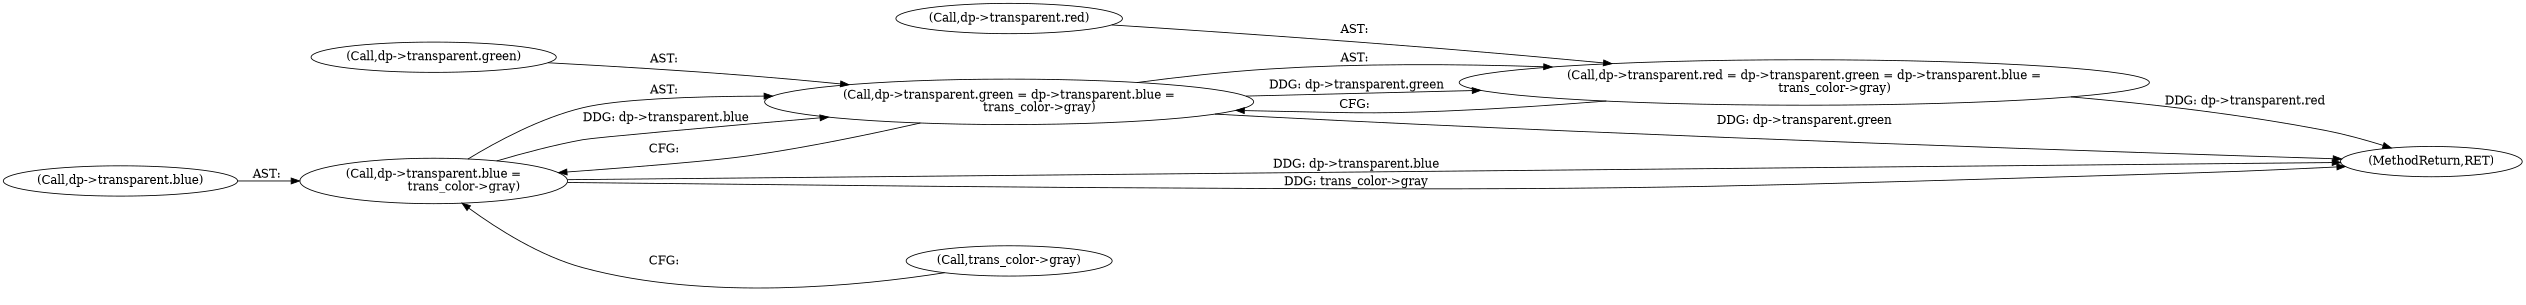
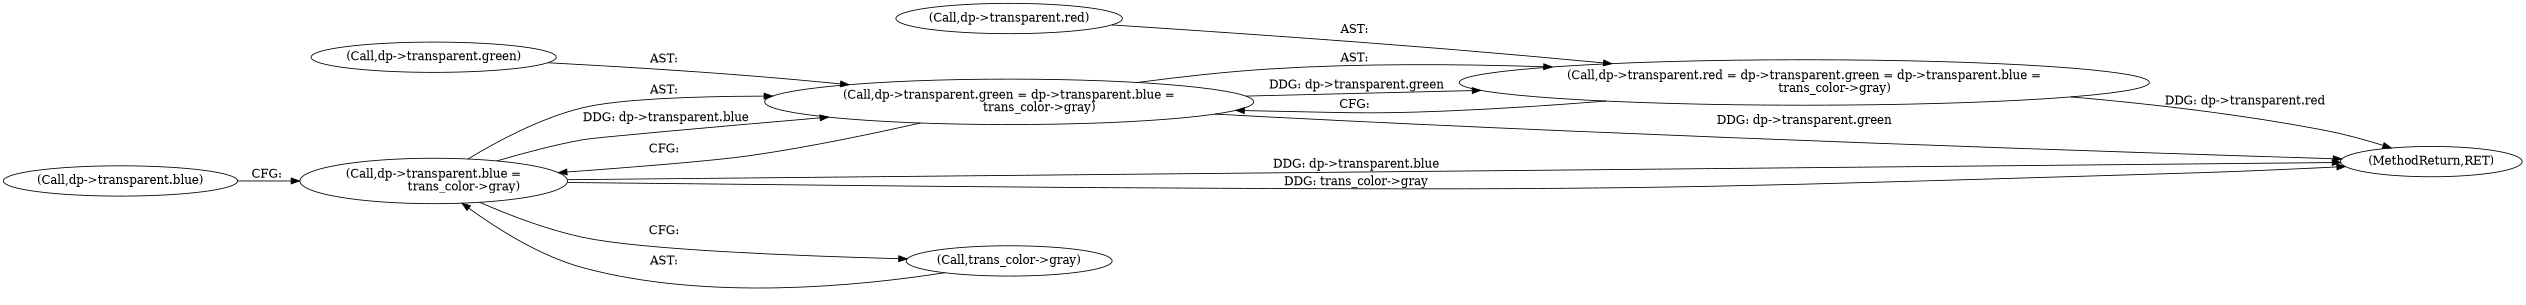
edge "(Call,dp->transparent.blue)" -> "(Call,dp->transparent.blue = trans_color->gray)": label "AST: " -> "CFG: "
edge "(Call,dp->transparent.blue = trans_color->gray)" -> "(Call,trans_color->gray)": added, label "CFG:"
edge "(Call,trans_color->gray)" -> "(Call,dp->transparent.blue = trans_color->gray)": label "CFG: " -> "AST: "
